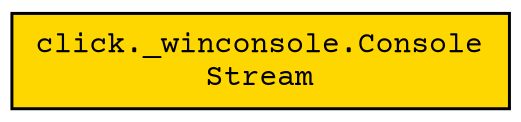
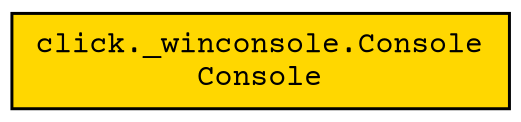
node "click._winconsole.Console Stream": label "click._winconsole.Console Stream" -> "click._winconsole.Console Console"
